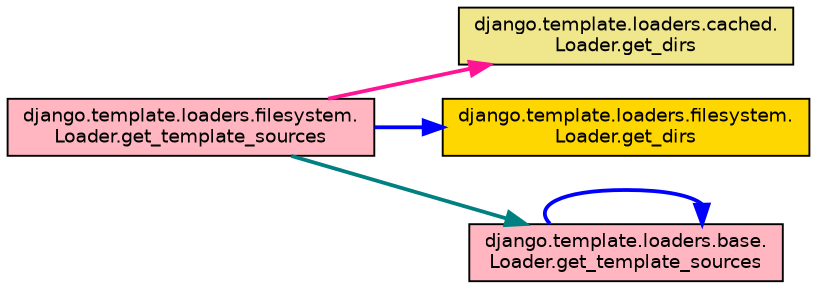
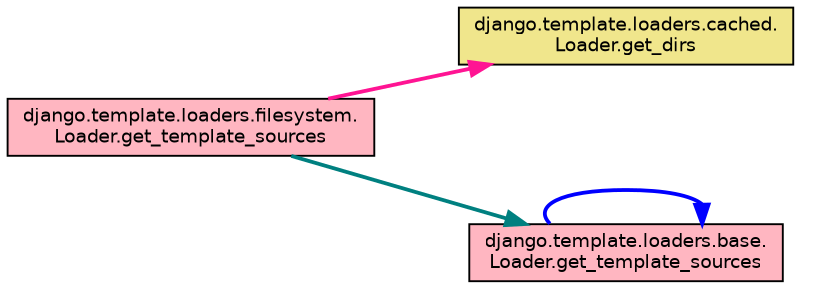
node "django.template.loaders.filesystem. Loader.get_dirs": removed
